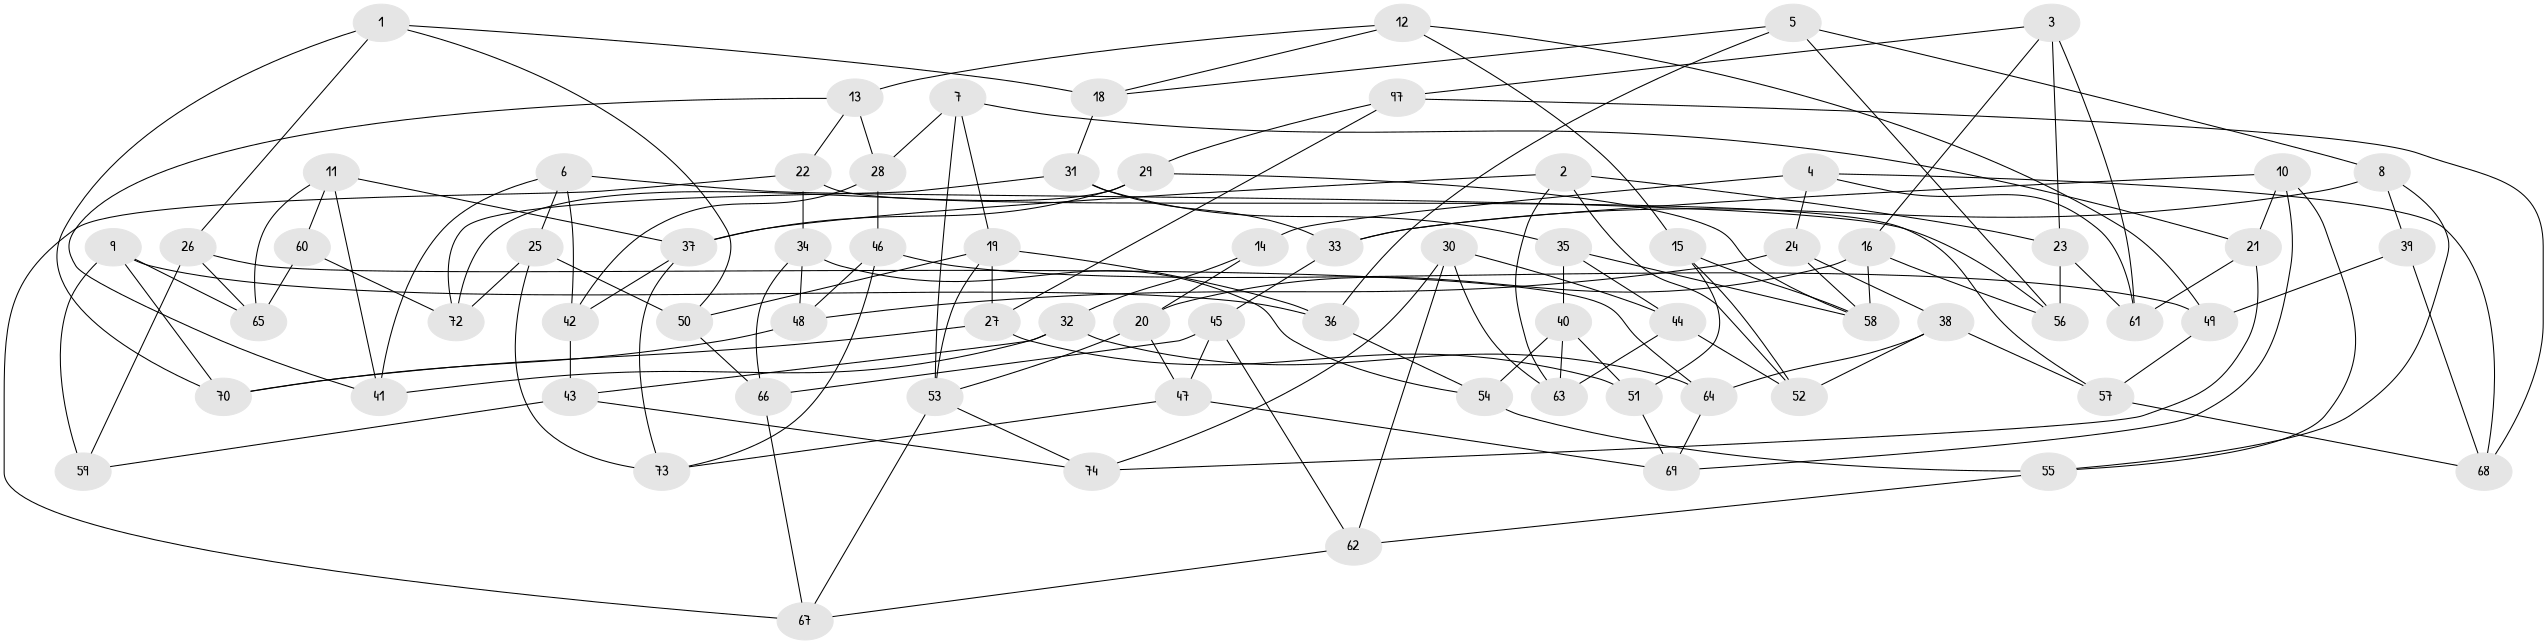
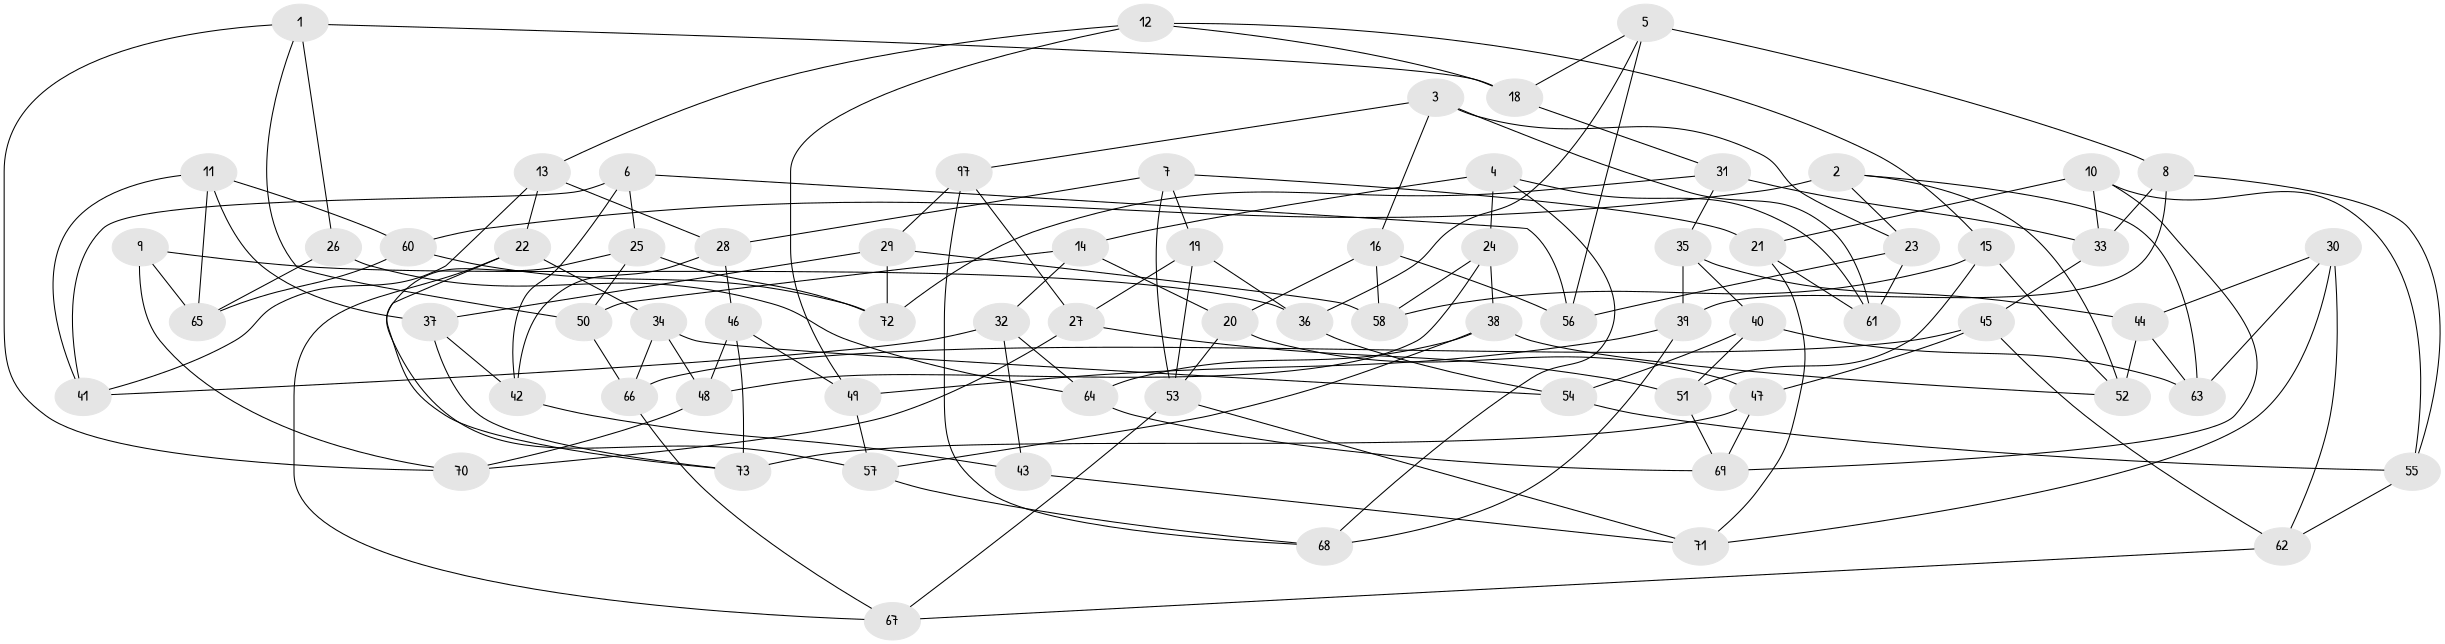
edge "2" -- "37": now "2" -- "60"
edge "19" -- "50": now "14" -- "50"
edge "35" -- "58": now "35" -- "39"
node "59": removed
node "74": label "74" -> "71"
